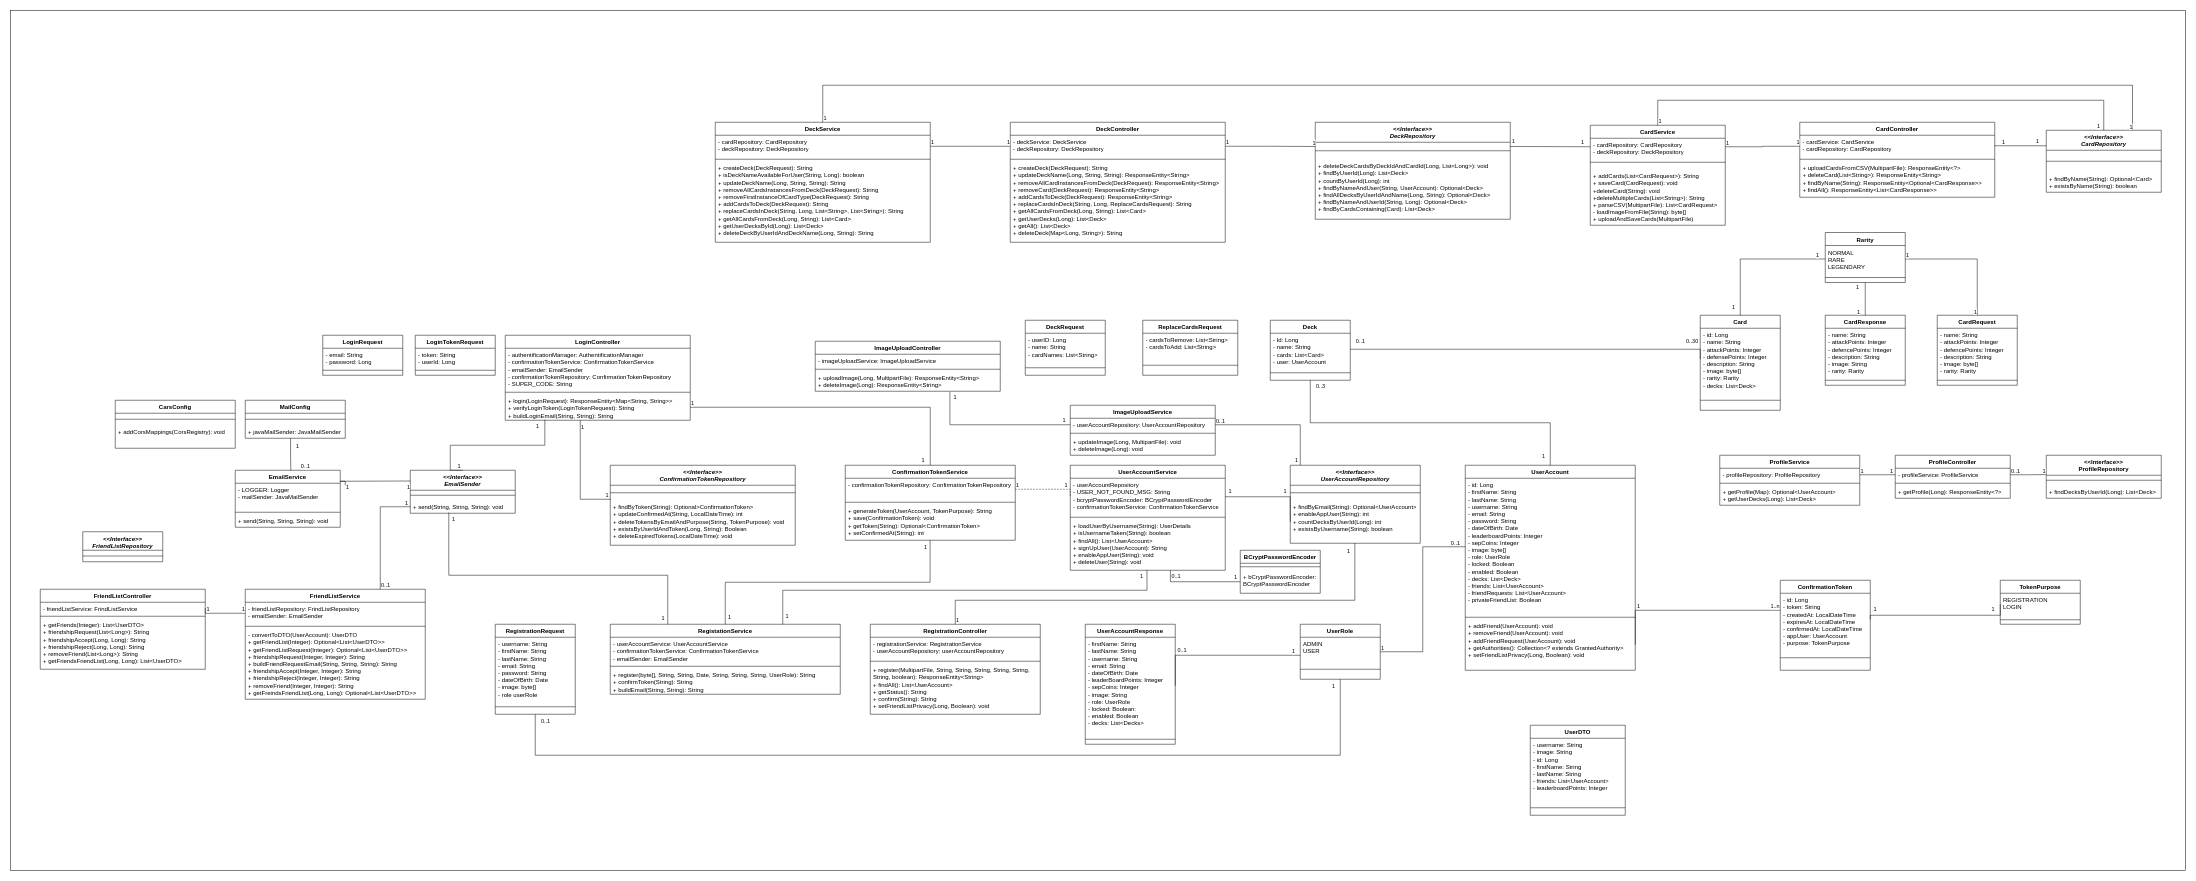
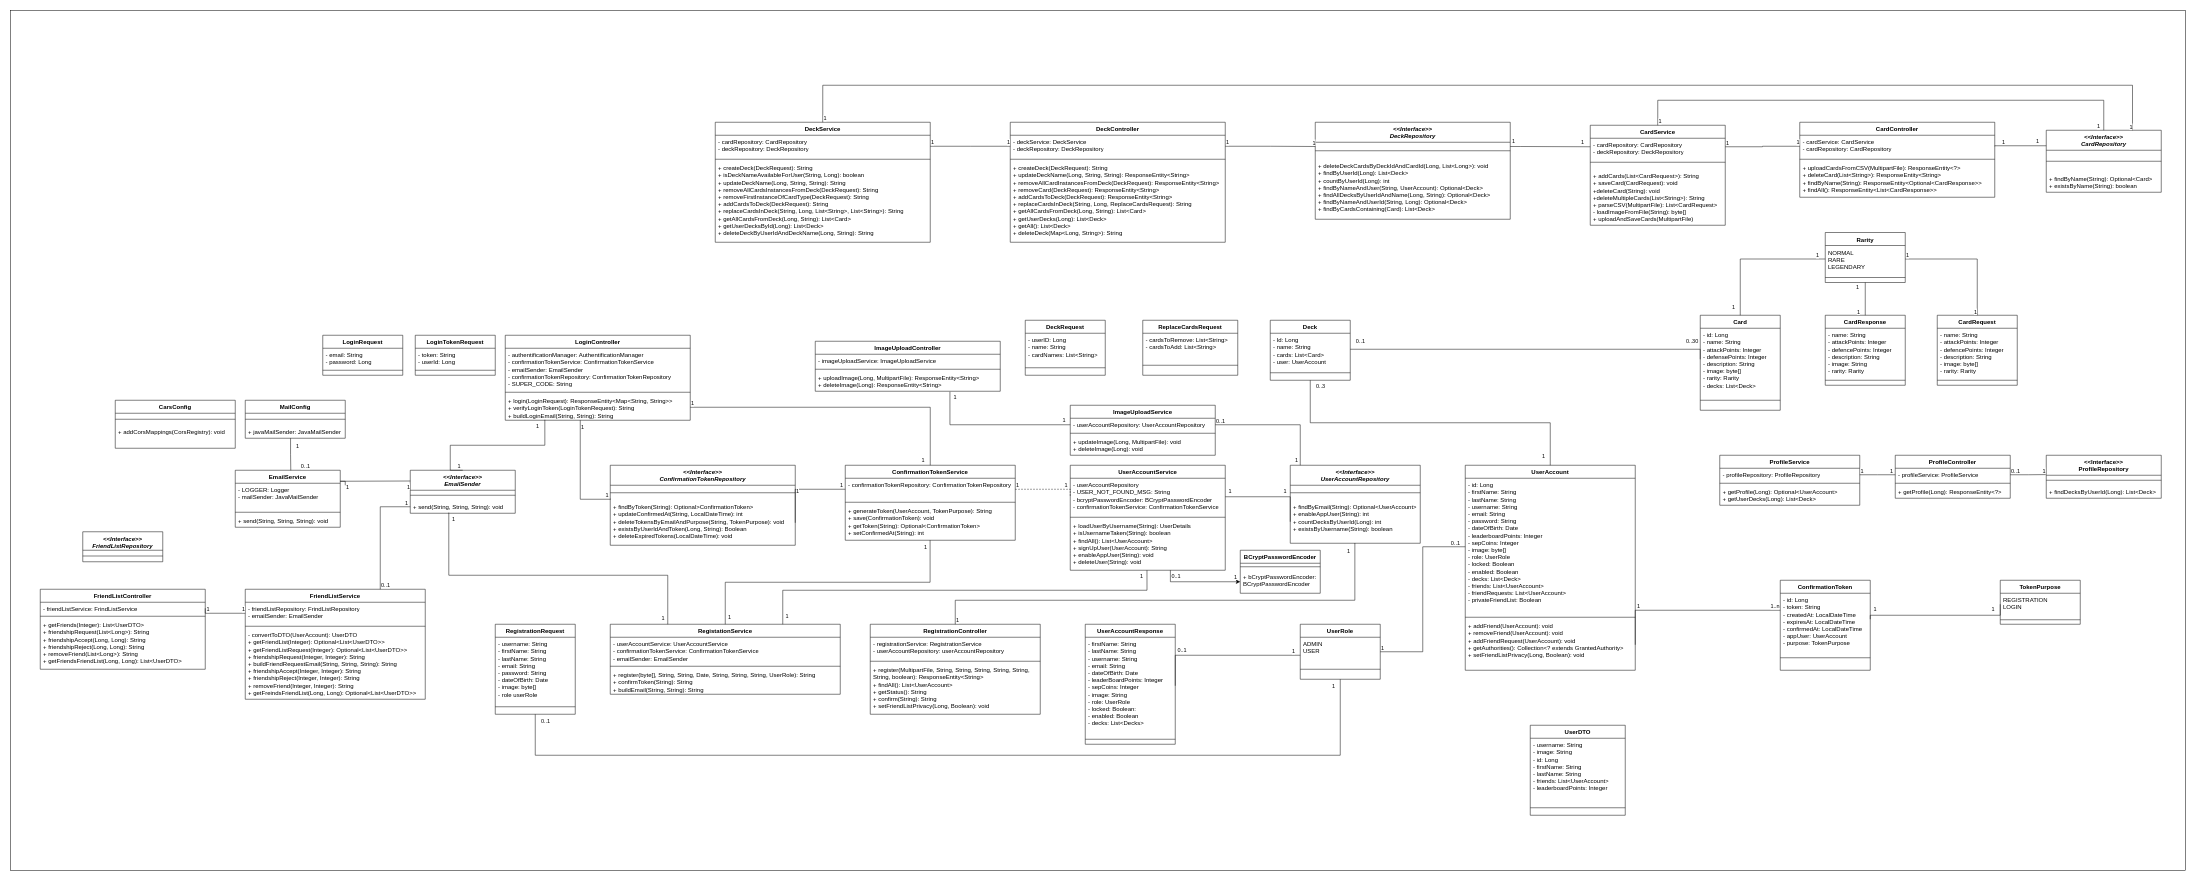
edge "- confirmationTokenRepository: ConfirmationTokenRepository" -- "+ findByToken(String): Optional>ConfirmationToken> + updateConfirmedAt(String, LocalDateTime): int + deleteTokensByEmailAndPurpose(String, TokenPurpose): void + existsByUserIdAndToken(Long, String): Boolean + deleteExpiredTokens(LocalDateTime): void": added, labels "1", "1"
node "+ getProfile(Map): Optional<UserAccount> + getUserDecks(Long): List<Deck>": label "+ getProfile(Map): Optional<UserAccount> + getUserDecks(Long): List<Deck>" -> "+ getProfile(Long): Optional<UserAccount> + getUserDecks(Long): List<Deck>"
edge "+ loadUserByUsername(String): UserDetails + isUsernameTaken(String): boolean + findAll(): List<UserAccount> + signUpUser(UserAccount): String + enableAppUser(String): void + deleteUser(String): void" -- "+ bCryptPasswordEncoder: BCryptPasswordEncoder": arrowhead none -> classic
